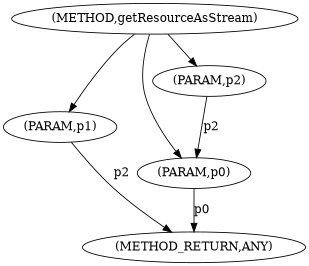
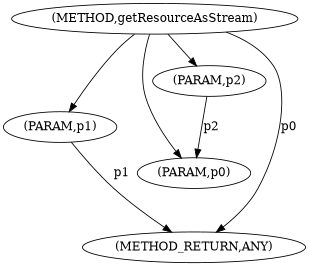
edge "(PARAM,p1)" -> "(METHOD_RETURN,ANY)": label "p2" -> "p1"
edge "(PARAM,p0)" -> "(METHOD_RETURN,ANY)": now "(METHOD,getResourceAsStream)" -> "(METHOD_RETURN,ANY)"
